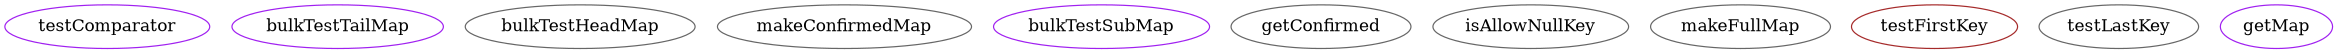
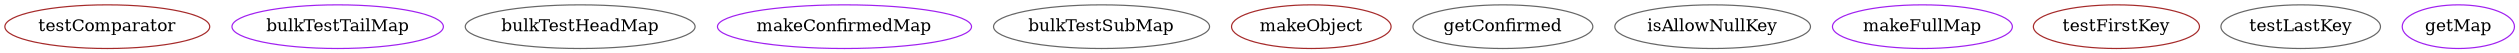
node "testComparator": color purple -> brown
node "makeConfirmedMap": color gray40 -> purple
node "bulkTestSubMap": color purple -> gray40
node "makeObject": added
node "makeFullMap": color gray40 -> purple
